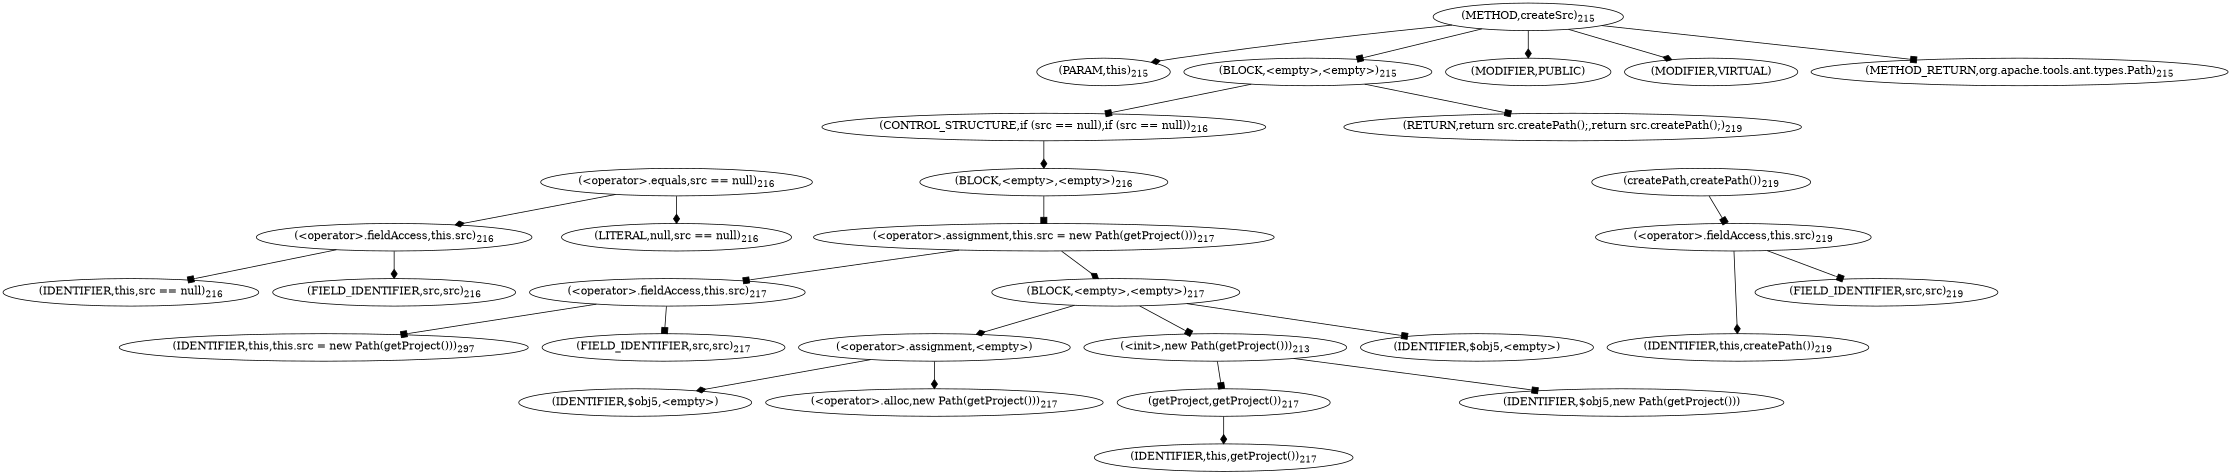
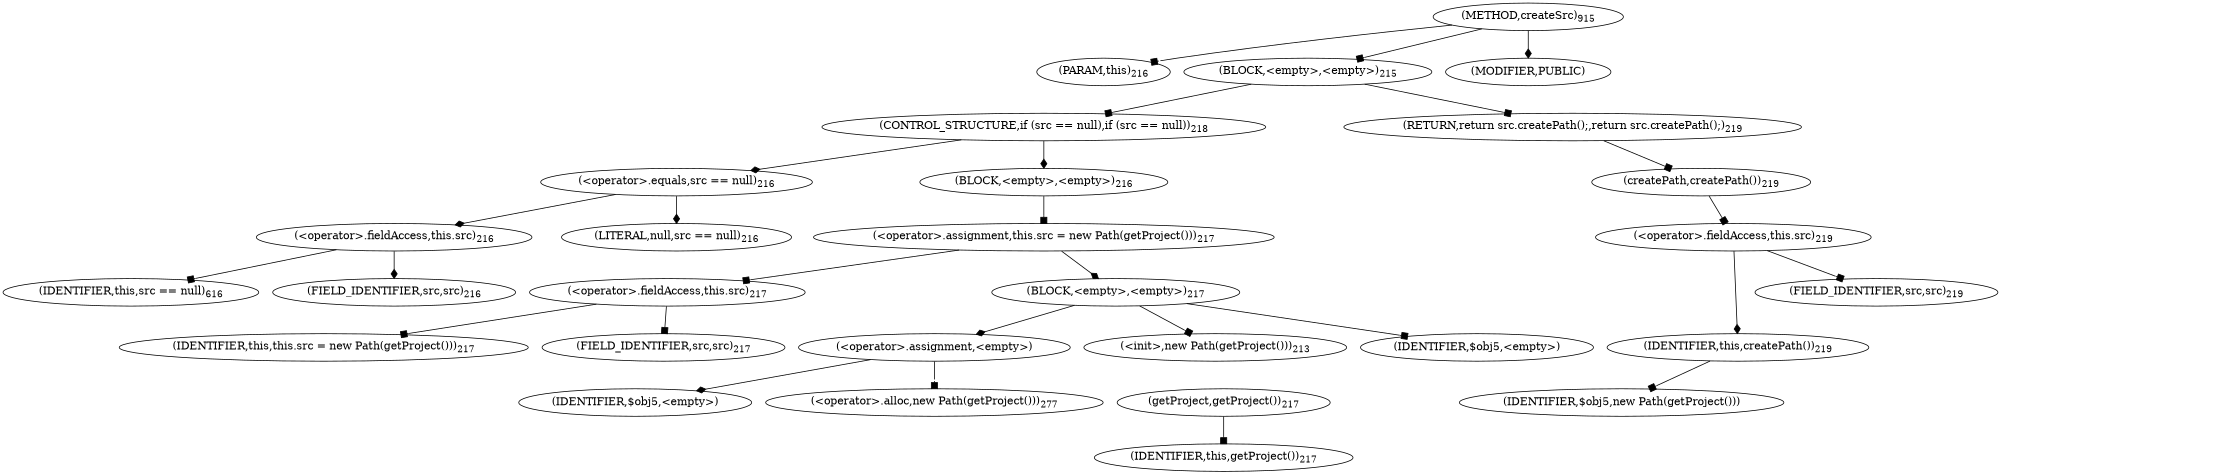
node "(METHOD,createSrc)": text "215" -> "915"
edge "(METHOD,createSrc)" -> "(PARAM,this)": arrowhead diamond -> box
node "(PARAM,this)": text "215" -> "216"
node "(MODIFIER,VIRTUAL)": removed
node "(METHOD_RETURN,org.apache.tools.ant.types.Path)": removed
node "(CONTROL_STRUCTURE,if (src == null),if (src == null))": text "216" -> "218"
edge "(RETURN,return src.createPath();,return src.createPath();)" -> "(createPath,createPath())": added
edge "(CONTROL_STRUCTURE,if (src == null),if (src == null))" -> "(<operator>.equals,src == null)": added
node "(IDENTIFIER,this,src == null)": text "216" -> "616"
node "(IDENTIFIER,this,this.src = new Path(getProject()))": text "297" -> "217"
edge "(<operator>.assignment,<empty>)" -> "(<operator>.alloc,new Path(getProject()))": arrowhead diamond -> box
edge "(<init>,new Path(getProject()))" -> "(getProject,getProject())": removed
edge "(<init>,new Path(getProject()))" -> "(IDENTIFIER,$obj5,new Path(getProject()))": now "(IDENTIFIER,this,createPath())" -> "(IDENTIFIER,$obj5,new Path(getProject()))"
node "(<operator>.alloc,new Path(getProject()))": text "217" -> "277"
edge "(getProject,getProject())" -> "(IDENTIFIER,this,getProject())": arrowhead diamond -> box
